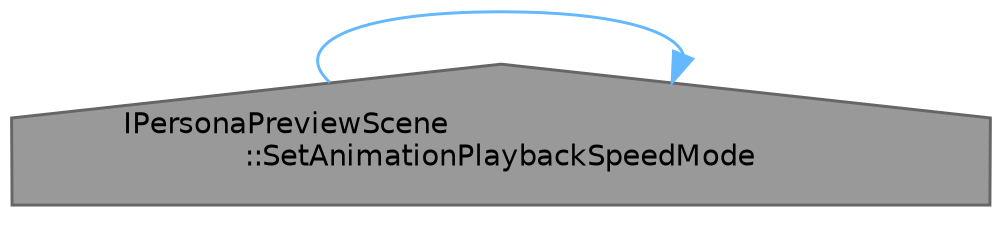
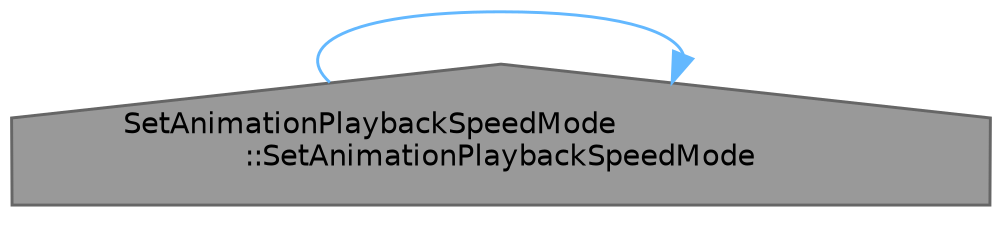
node "IPersonaPreviewScene ::SetAnimationPlaybackSpeedMode": label "IPersonaPreviewScene ::SetAnimationPlaybackSpeedMode" -> "SetAnimationPlaybackSpeedMode ::SetAnimationPlaybackSpeedMode"
